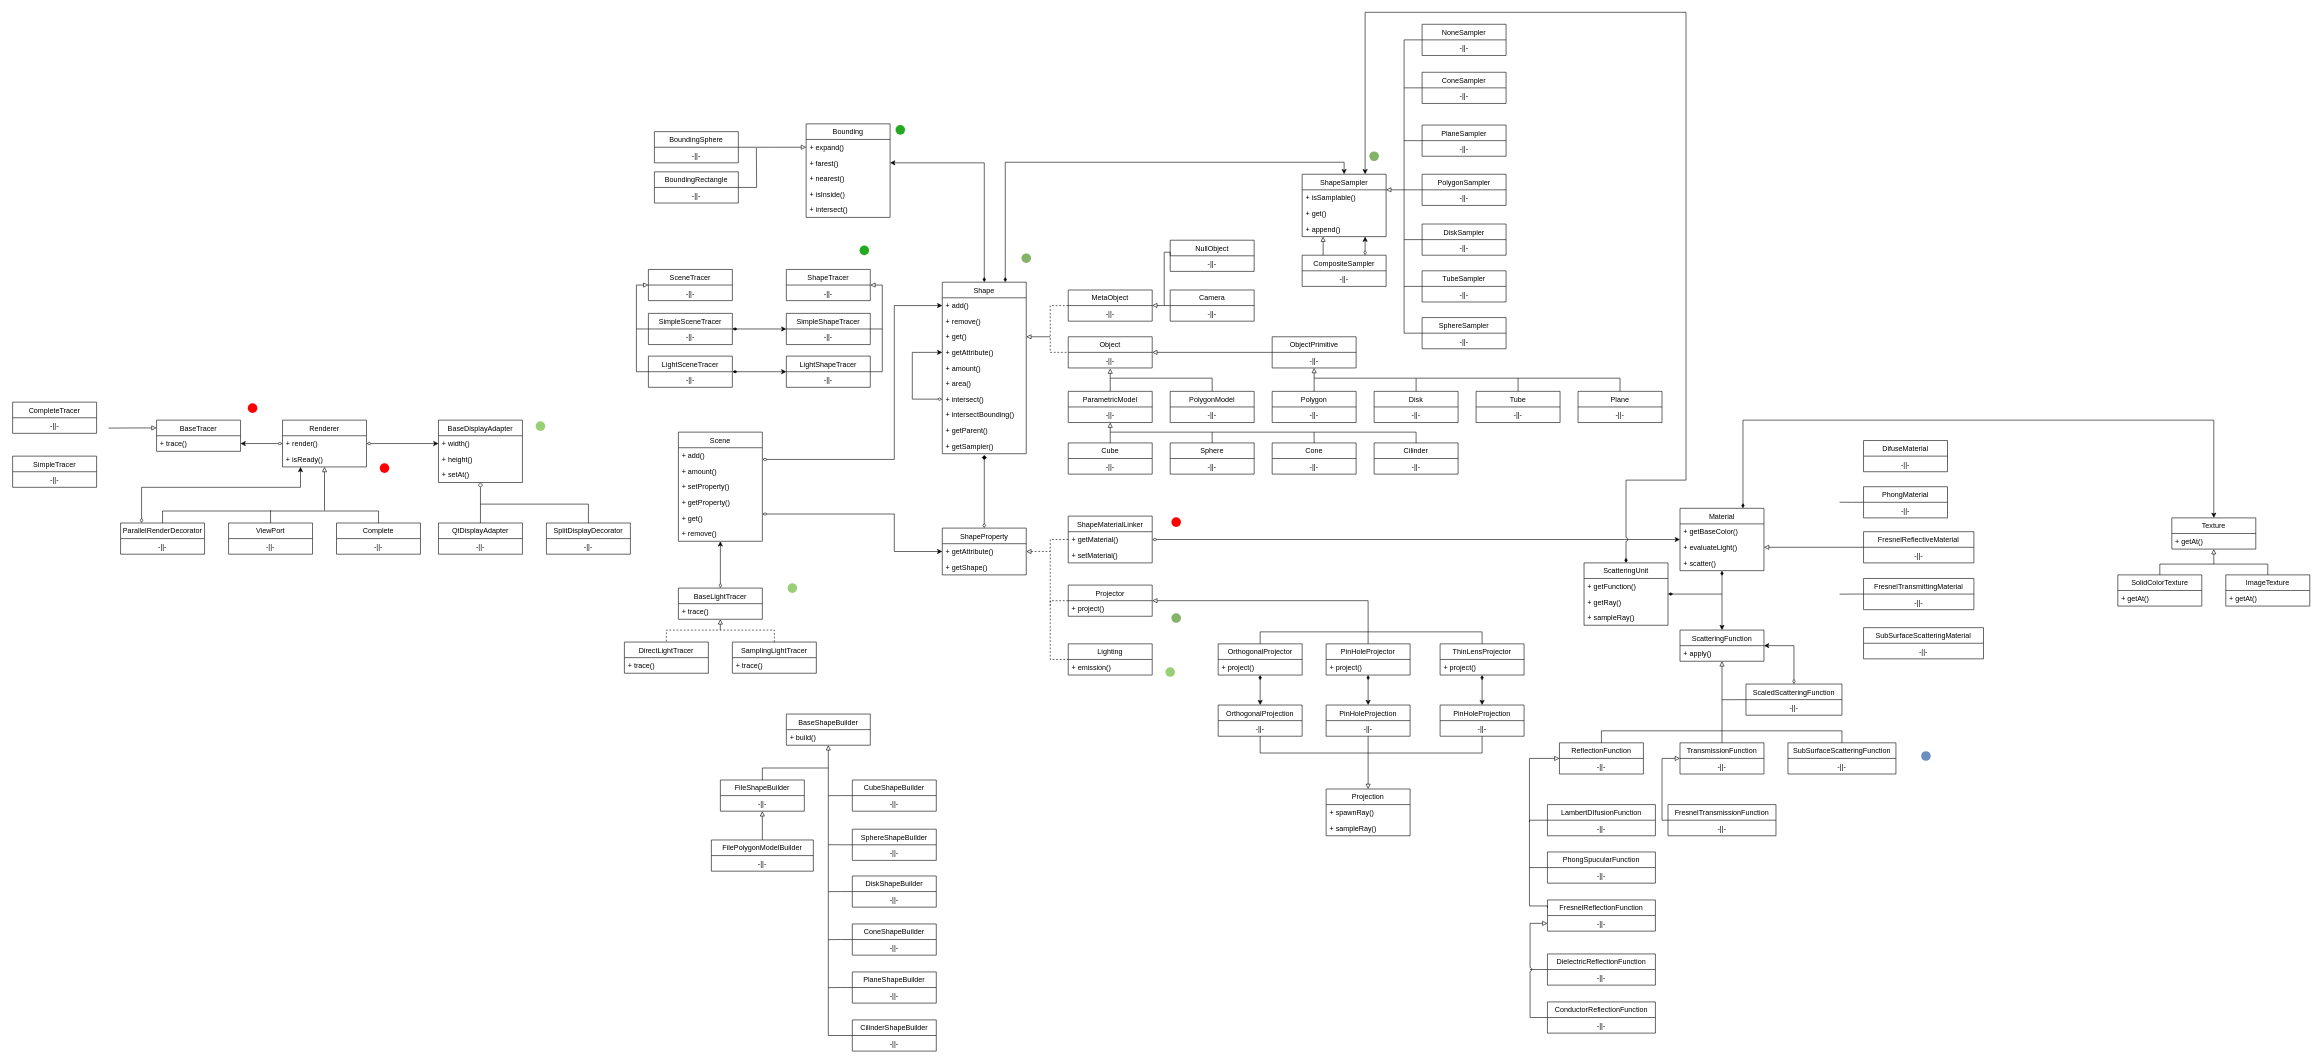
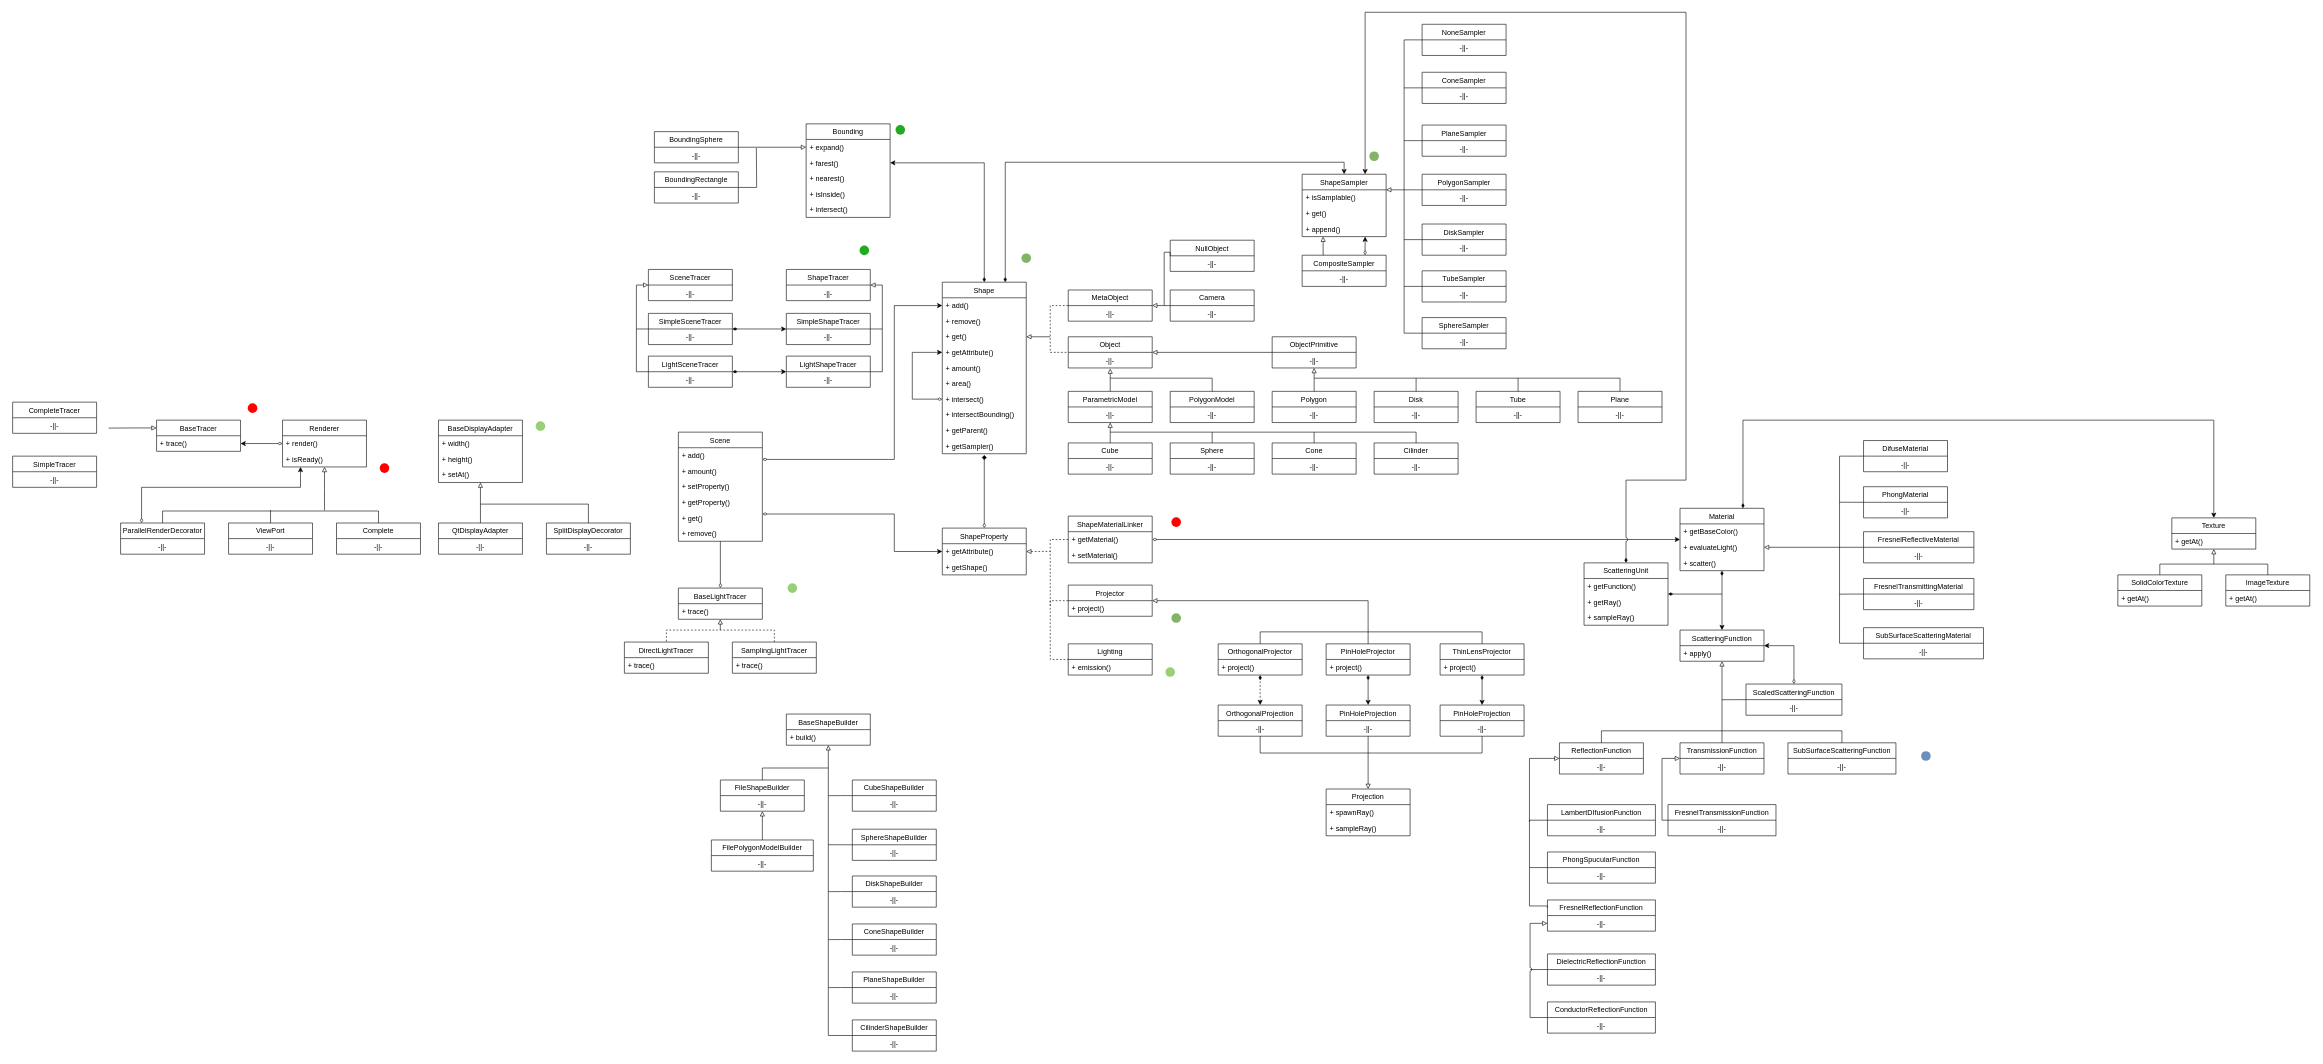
edge "+ render()" -- "+ width()": removed
edge "QtDisplayAdapter" -> "BaseDisplayAdapter": arrowhead diamond -> block
edge "Scene" -- "BaseLightTracer": arrowhead classic -> none
edge "DifuseMaterial" -- "SubSurfaceScatteringMaterial": added
edge "OrthogonalProjector" -- "OrthogonalProjection": style solid -> dashed
